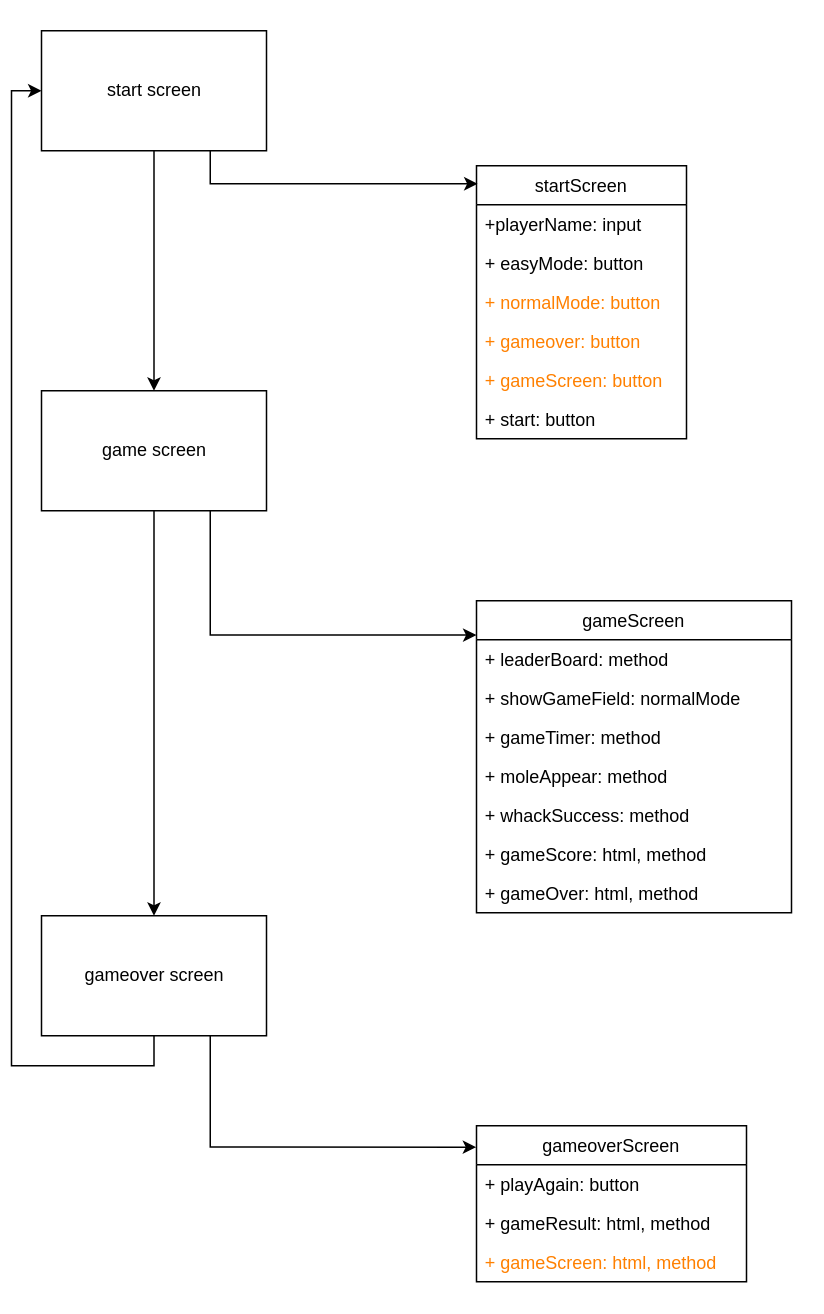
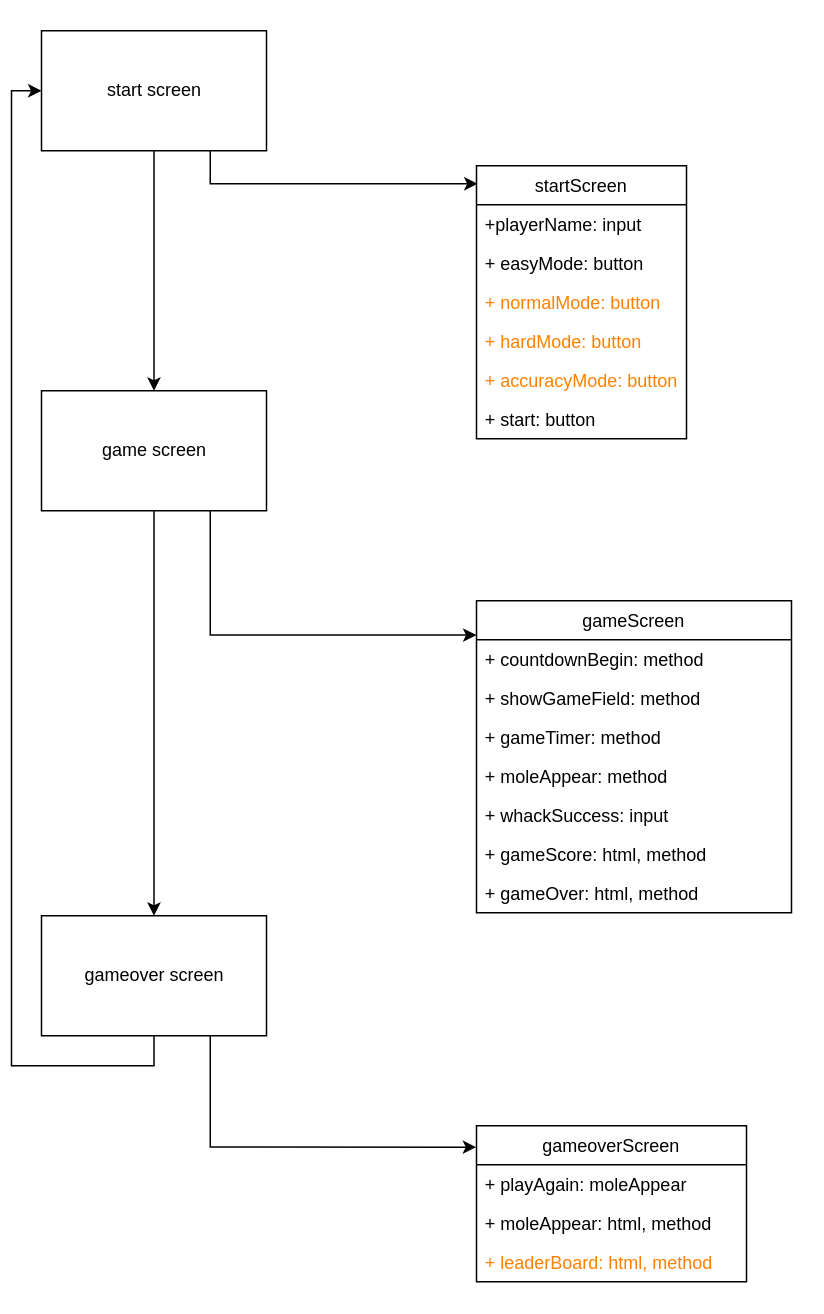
node "+ gameover: button": label "+ gameover: button" -> "+ hardMode: button"
node "+ gameScreen: button": label "+ gameScreen: button" -> "+ accuracyMode: button"
node "+ leaderBoard: method": label "+ leaderBoard: method" -> "+ countdownBegin: method"
node "+ showGameField: normalMode": label "+ showGameField: normalMode" -> "+ showGameField: method"
node "+ whackSuccess: method": label "+ whackSuccess: method" -> "+ whackSuccess: input"
node "+ playAgain: button": label "+ playAgain: button" -> "+ playAgain: moleAppear"
node "+ gameResult: html, method": label "+ gameResult: html, method" -> "+ moleAppear: html, method"
node "+ gameScreen: html, method": label "+ gameScreen: html, method" -> "+ leaderBoard: html, method"
